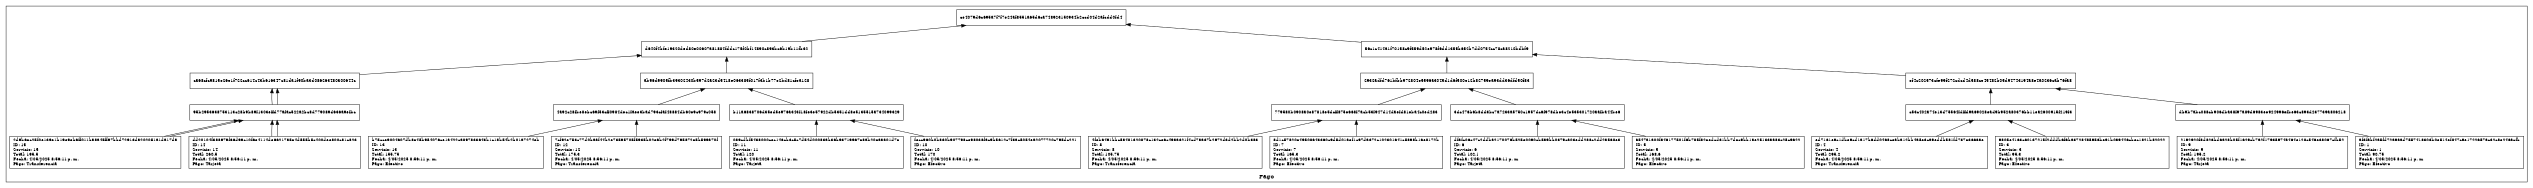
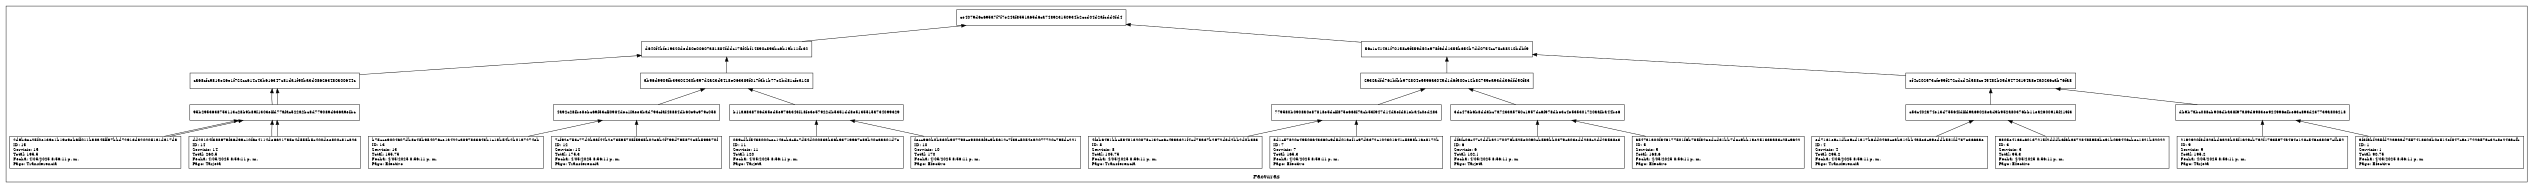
cluster "Pago": label "Pago" -> "Facturas"
